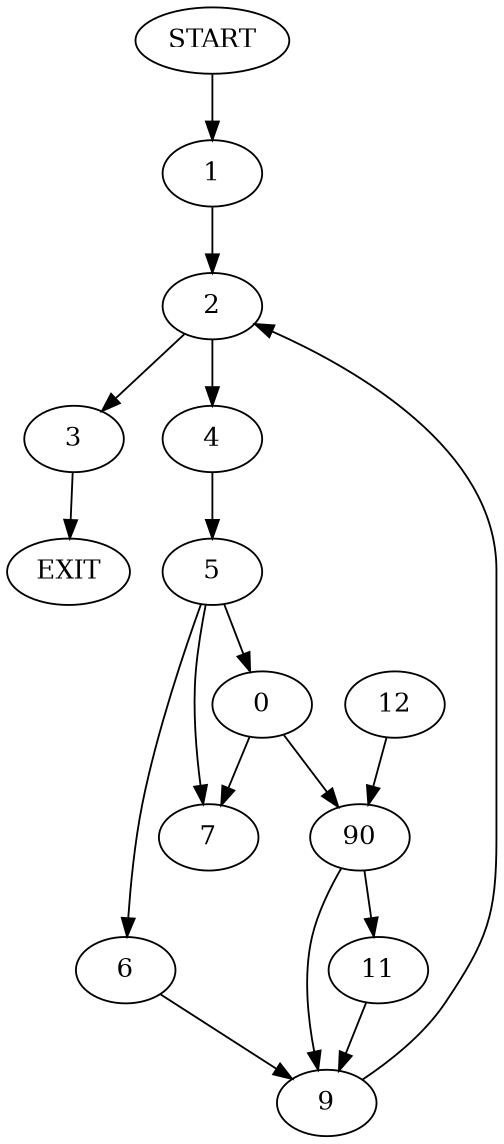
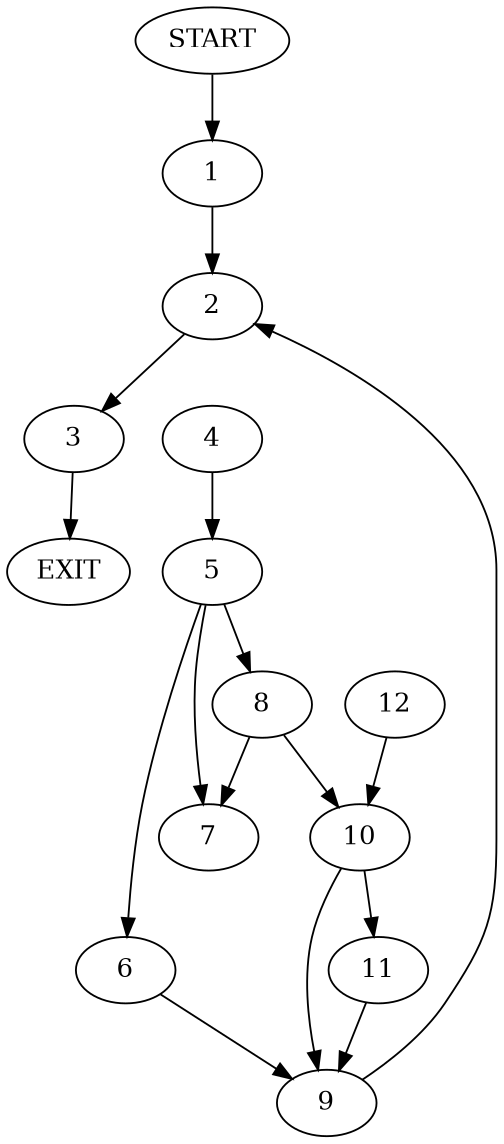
edge "2" -> "4": removed
node "0": label "0" -> "8"
node "90": label "90" -> "10"
